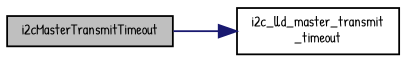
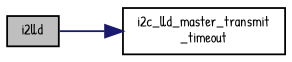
node "i2cMasterTransmitTimeout": label "i2cMasterTransmitTimeout" -> "i2lld"
